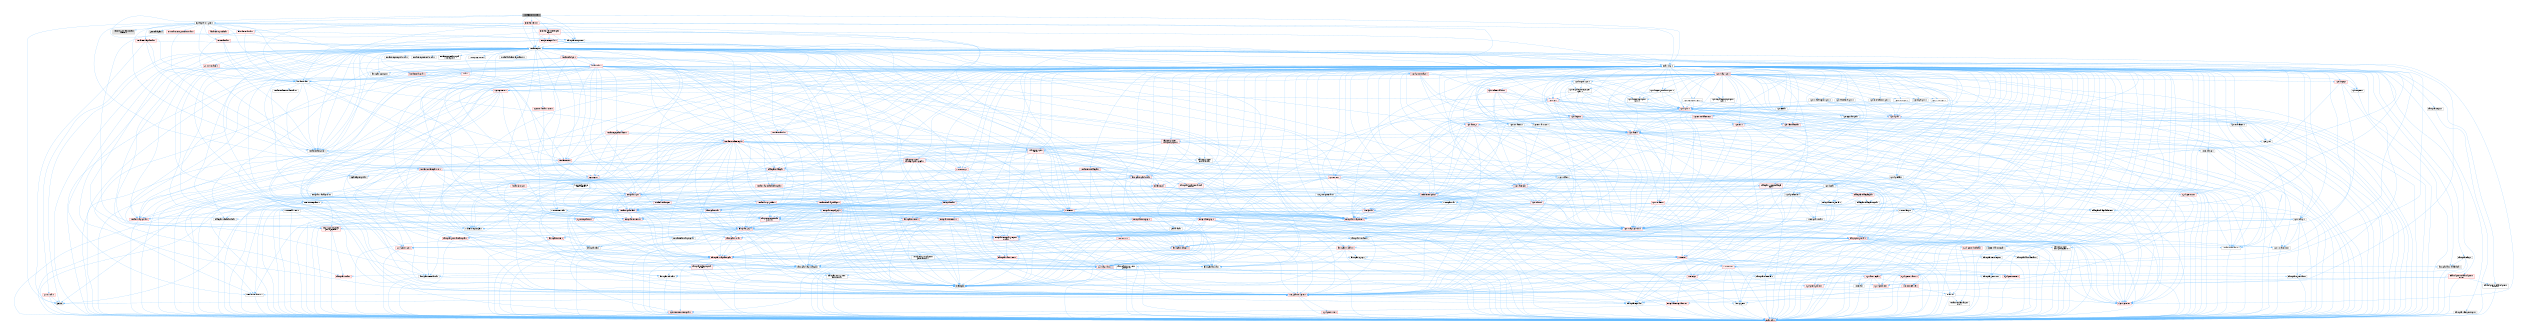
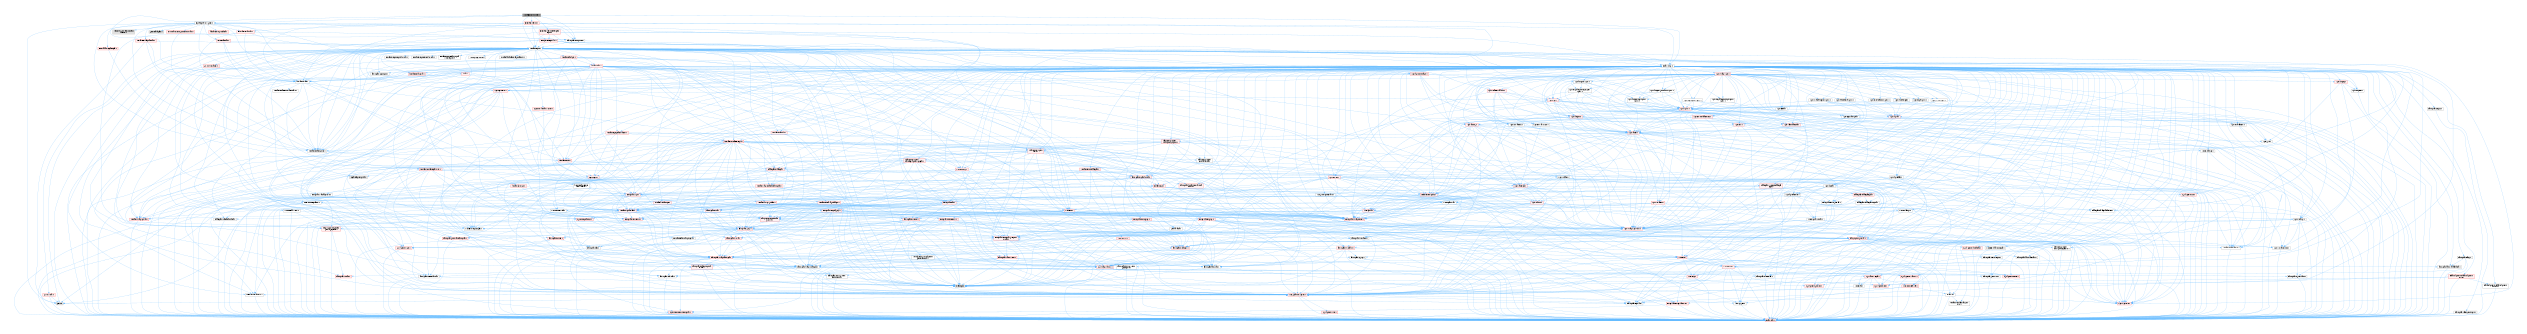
node "Engine/ReplicatedState.h": added
node "Math/OrthoMatrix.h": label "Math/OrthoMatrix.h" -> "Math/PropertyTag.h"
